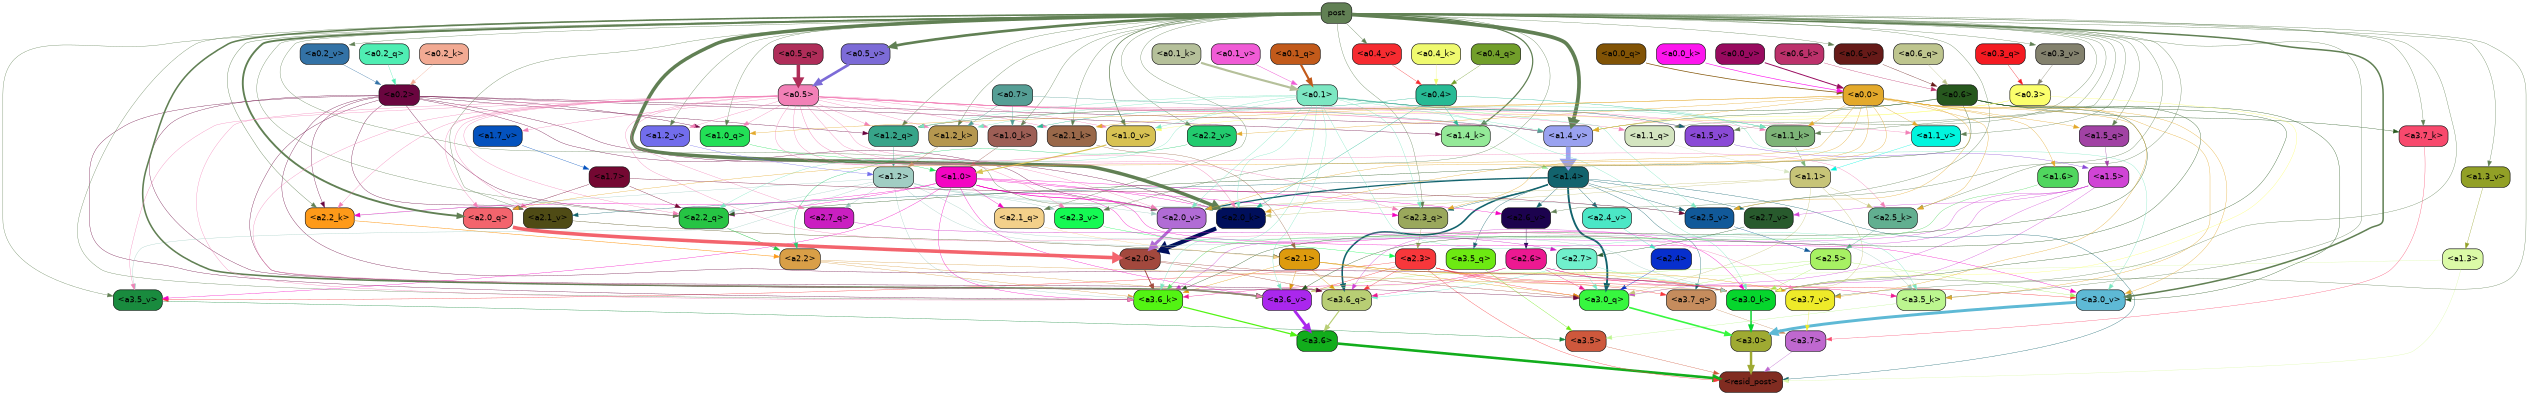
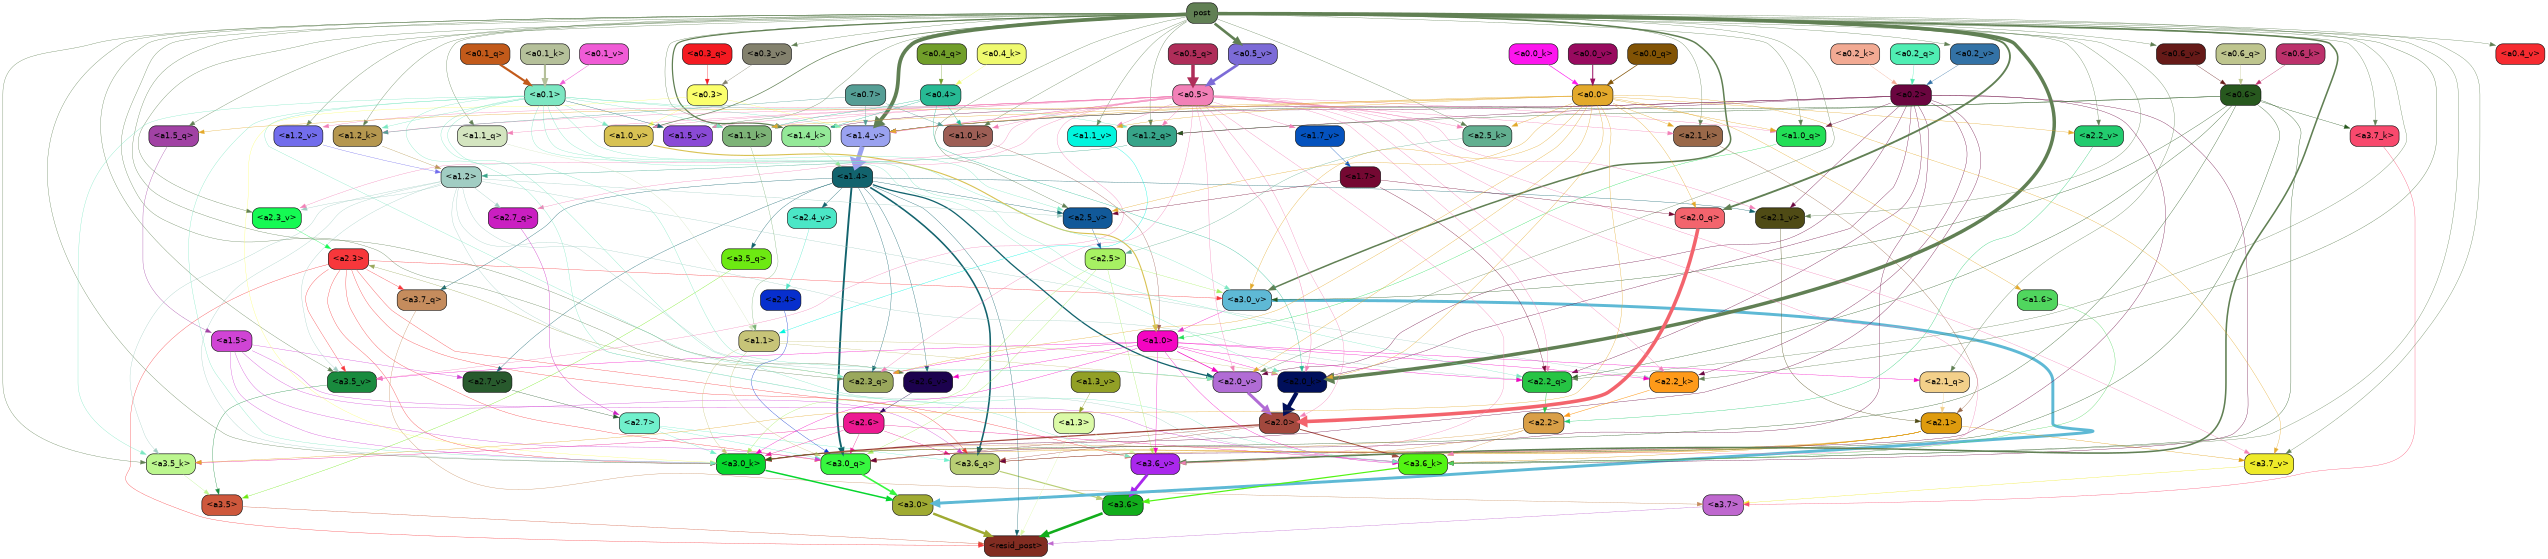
edge "post" -> "<a1.3_v>": removed
edge "<a0.4_v>" -> "<a0.4>": removed
edge "<a0.5>" -> "<a2.0_q>": now "<a0.5>" -> "<a2.0>"
edge "<a1.5_v>" -> "<a1.5>": removed
edge "<a1.1>" -> "<a2.5_k>": removed
edge "<a1.0>" -> "<a3.0_v>": reversed
edge "<a2.0>" -> "<a3.0_k>": added
